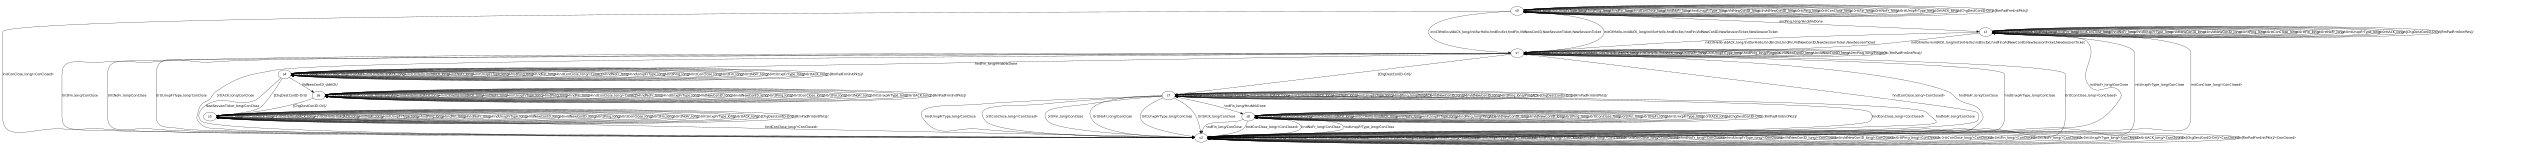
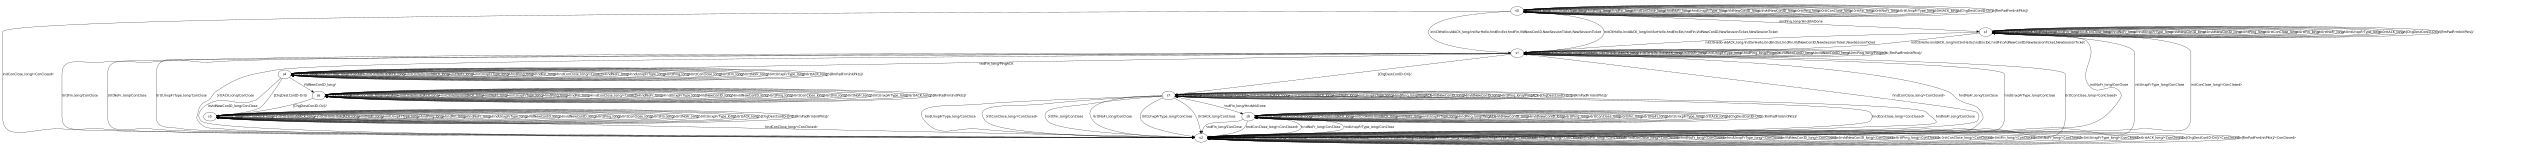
edge "s1" -> "s4": label "hndFin_long/HndshkDone " -> "hndFin_long/PingACK "
edge "s4" -> "s6": label "VldNewConID_vldACK/ " -> "VldNewConID_long/ "
edge "s4" -> "s2": label "NewSessionTicket_long/ConClose " -> "InvldNewConID_long/ConClose "
